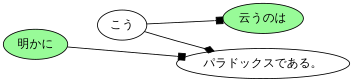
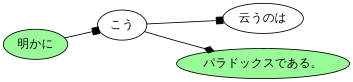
node "云うのは": fillcolor palegreen -> white
edge "明かに" -> "パラドックスである。": now "明かに" -> "こう"
node "パラドックスである。": fillcolor white -> palegreen
